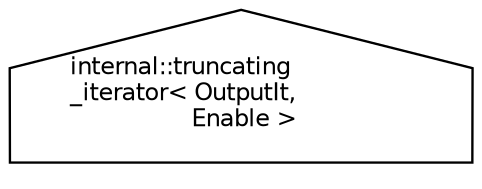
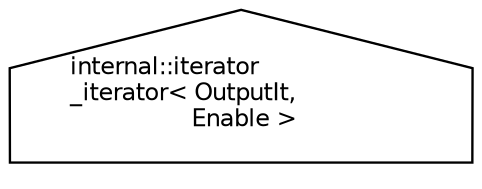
node "internal::truncating _iterator< OutputIt, Enable >": label "internal::truncating _iterator< OutputIt, Enable >" -> "internal::iterator _iterator< OutputIt, Enable >"
